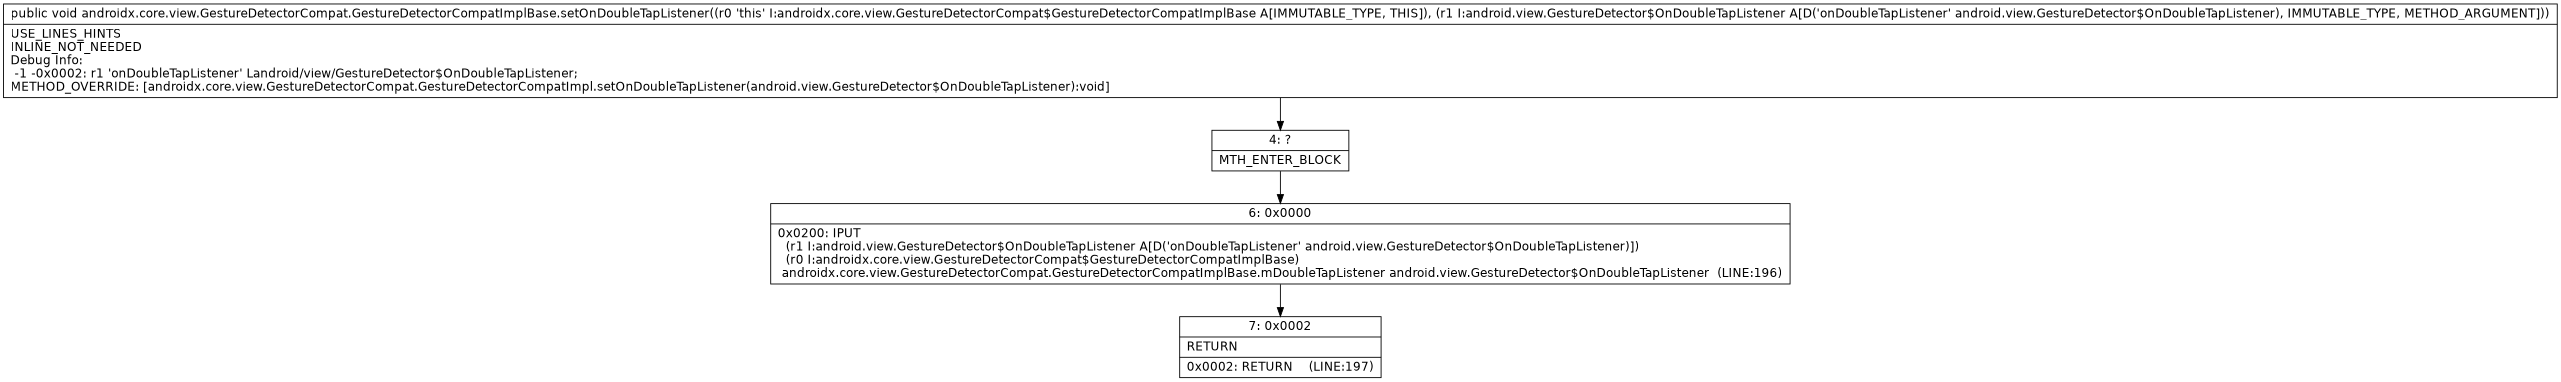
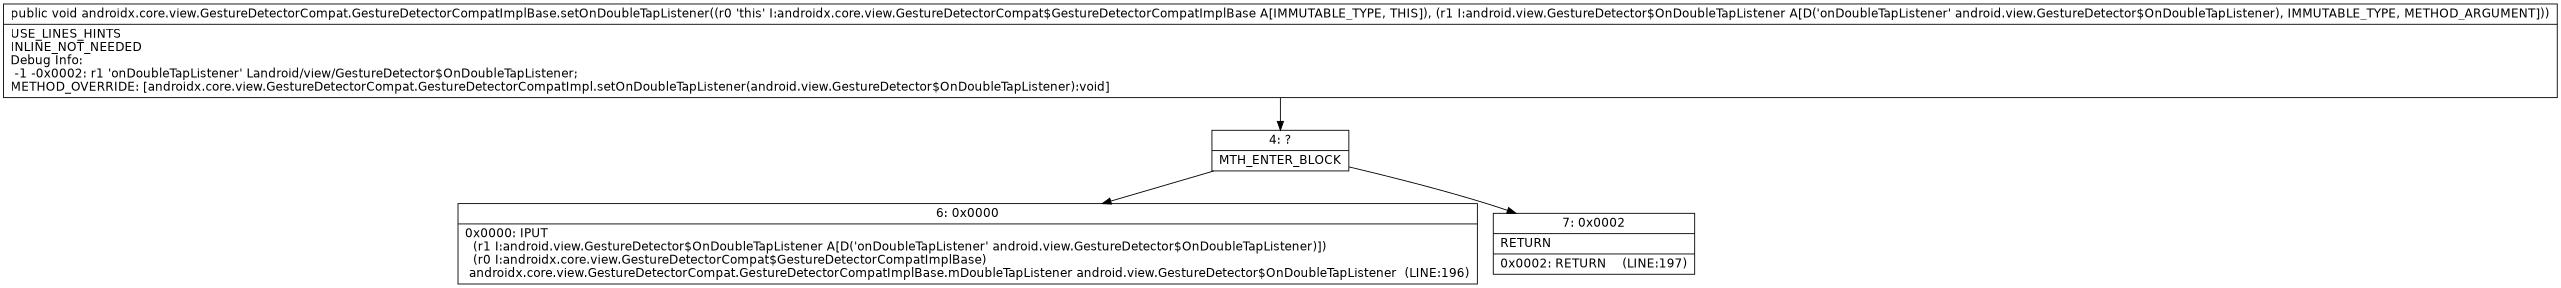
node "6: 0x0000": text "0x0200: IPUT" -> "0x0000: IPUT"
edge "6: 0x0000" -> "7: 0x0002": now "4: ?" -> "7: 0x0002"
